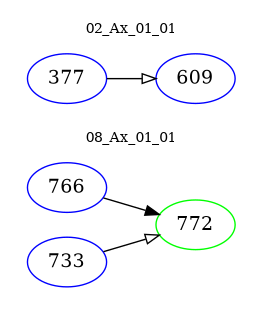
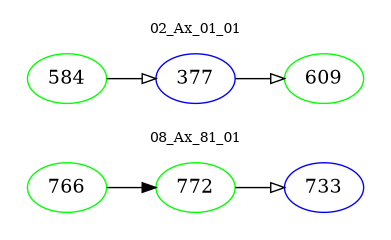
node "584": added
node "609": color blue -> green
cluster "08_Ax_01_01": label "08_Ax_01_01" -> "08_Ax_81_01"
node "766": color blue -> green
edge "733" -> "772": reversed
